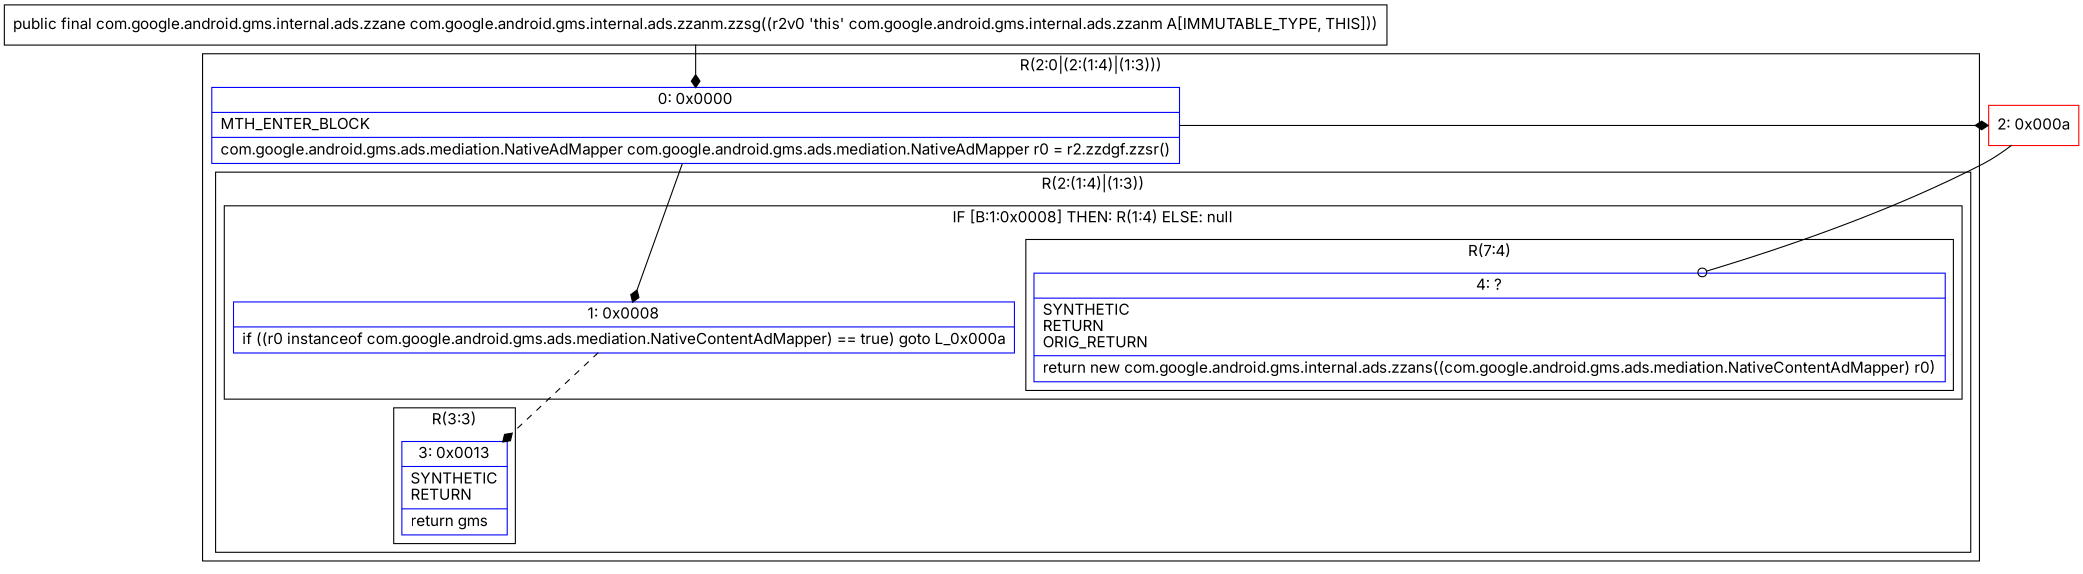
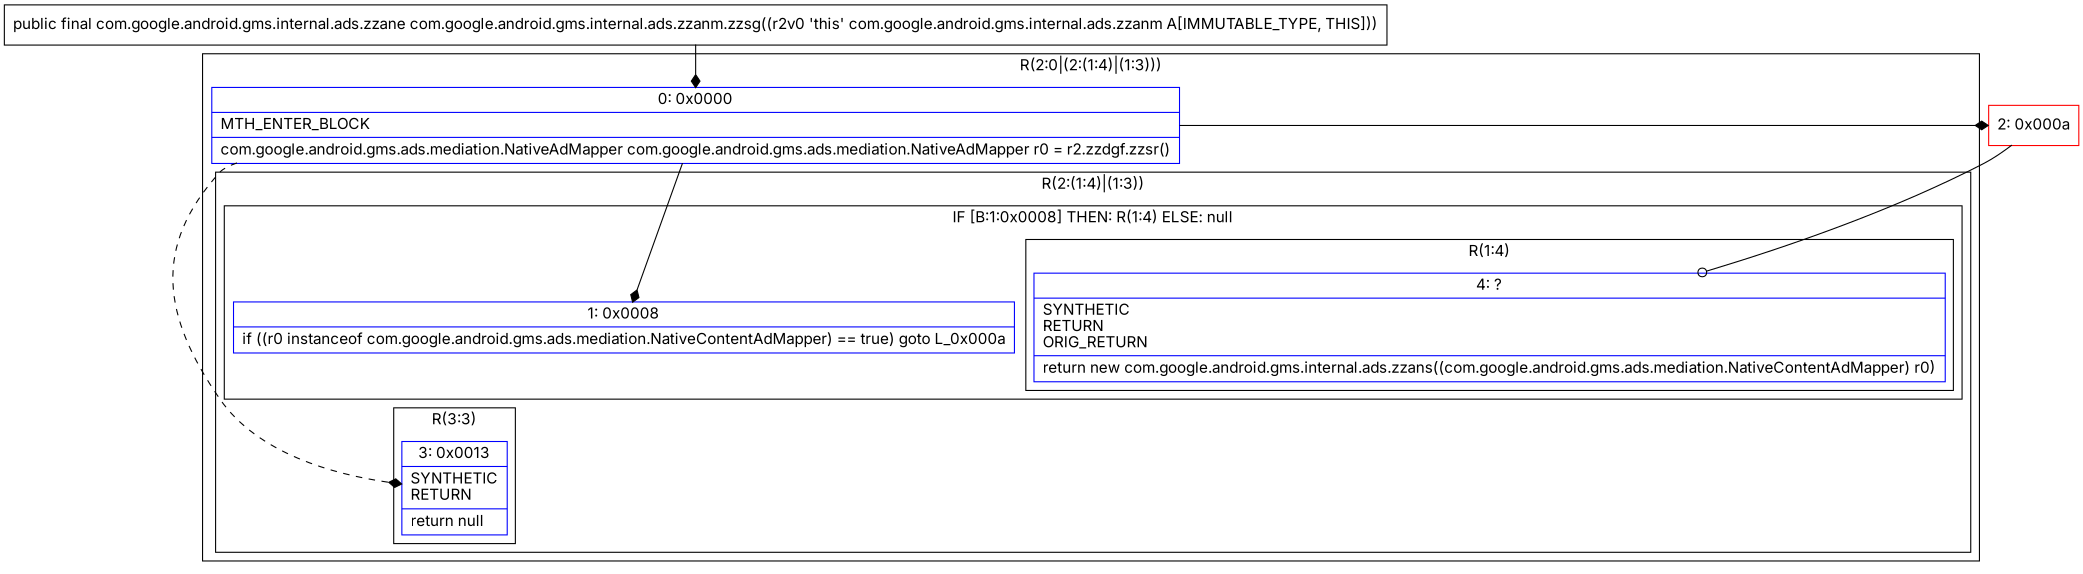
cluster "R(7:4)": label "R(7:4)" -> "R(1:4)"
edge "1: 0x0008" -> "3: 0x0013": now "0: 0x0000" -> "3: 0x0013"
node "3: 0x0013": text "return gms" -> "return null"
